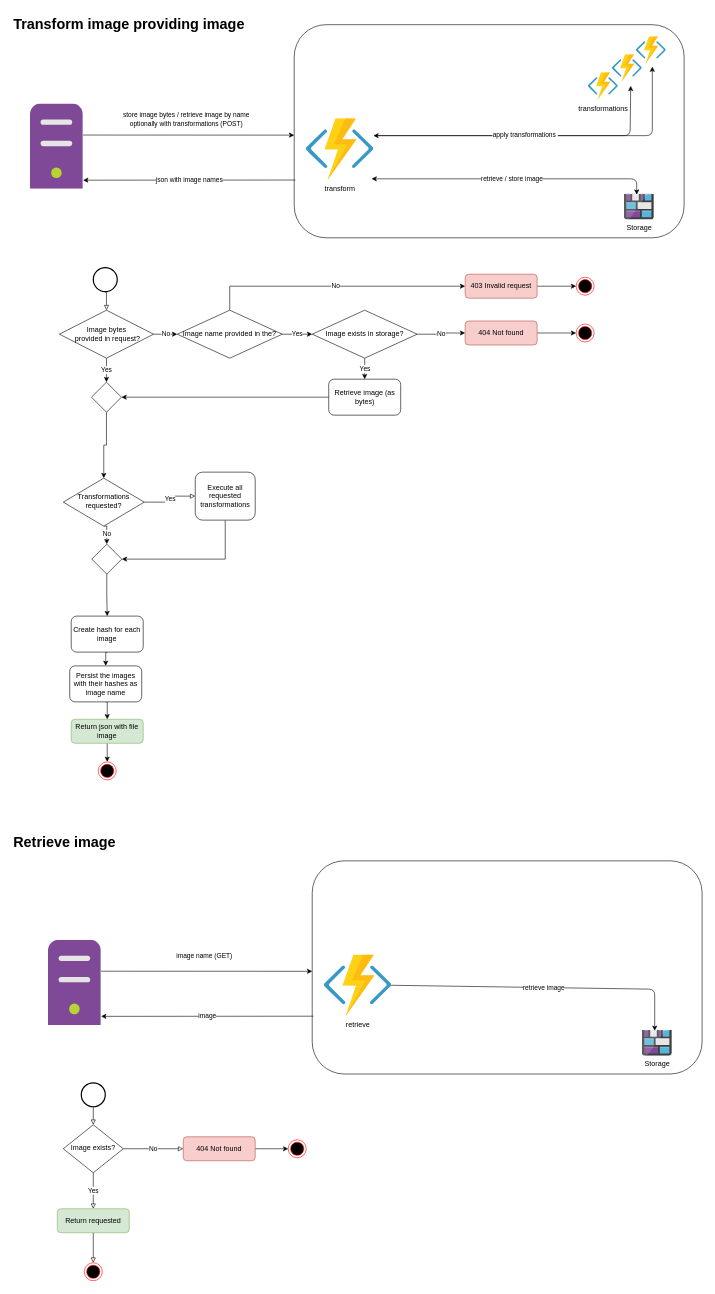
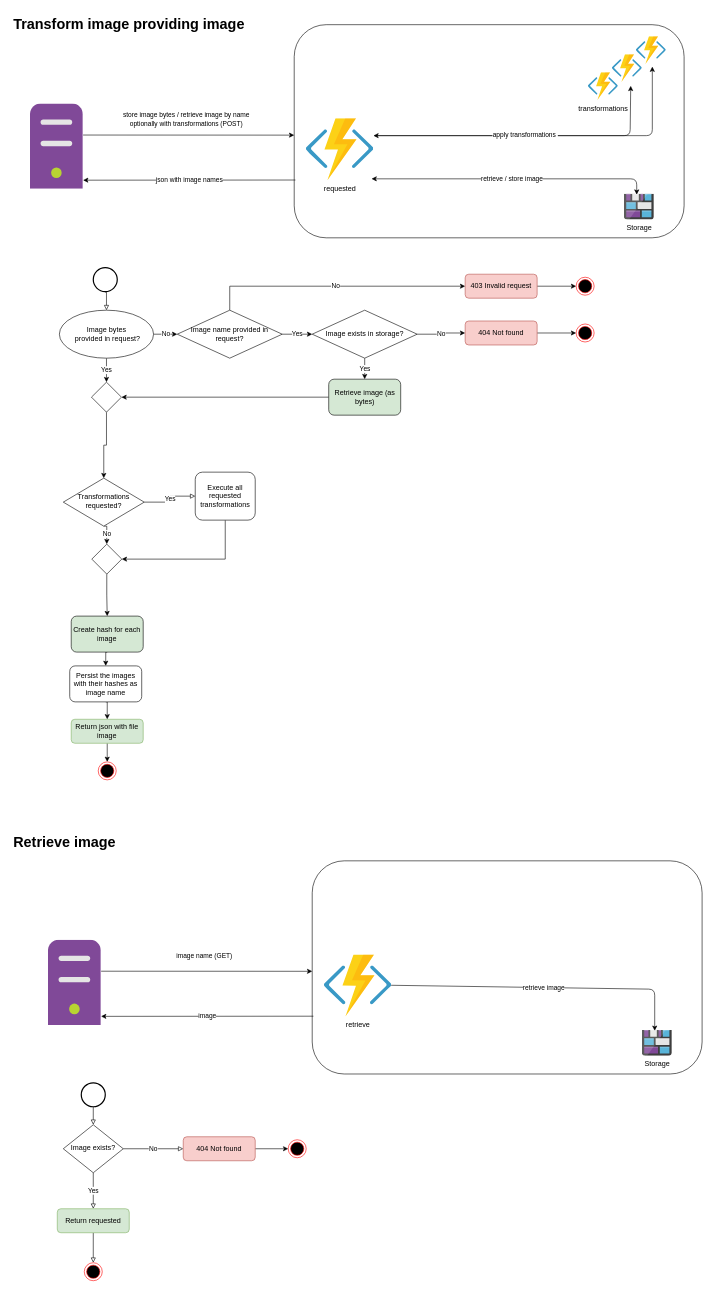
node "transform": label "transform" -> "requested"
node "Image bytes provided in request?": shape diamond -> ellipse
node "Image name provided in the?": label "Image name provided in the?" -> "Image name provided in request?"
node "Retrieve image (as bytes)": fillcolor #ffffff -> #d5e8d4
node "Create hash for each image": fillcolor #ffffff -> #d5e8d4
